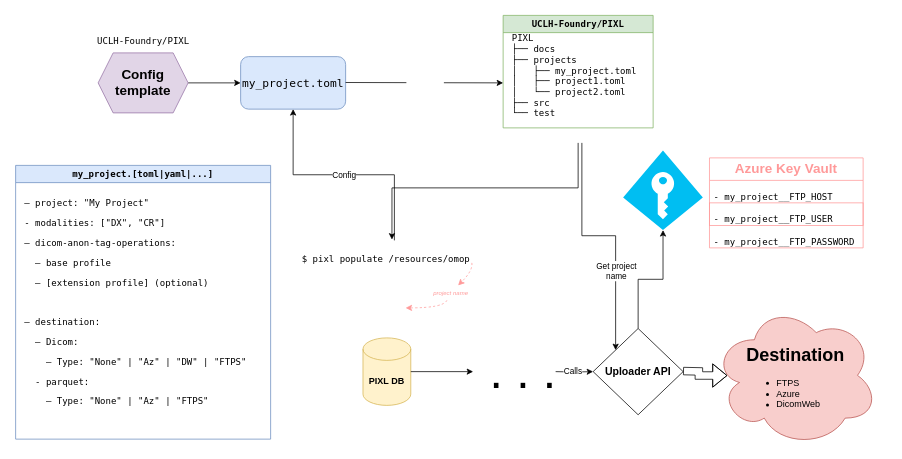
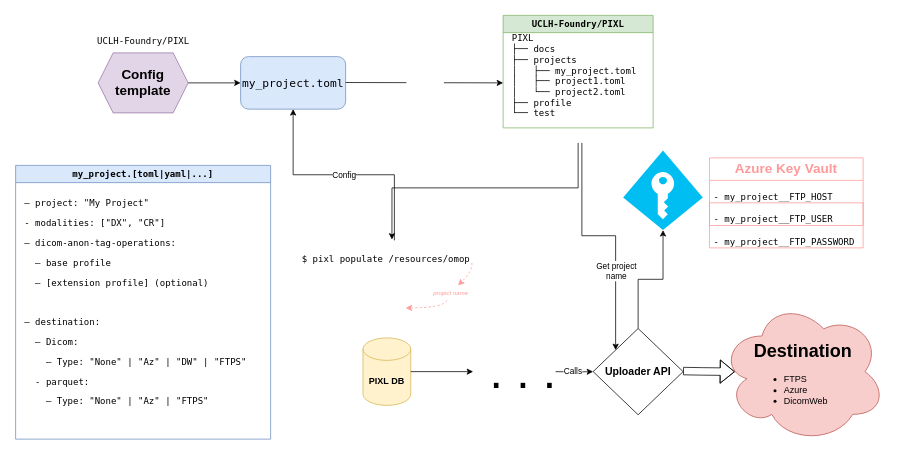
node "PIXL ├── docs ├── projects │ ├── my_project.toml │ ├── project1.toml │ └── project2.toml ├── src └── test": label "PIXL ├── docs ├── projects │ ├── my_project.toml │ ├── project1.toml │ └── project2.toml ├── src └── test" -> "PIXL ├── docs ├── projects │ ├── my_project.toml │ ├── project1.toml │ └── project2.toml ├── profile └── test"
node "Destination FTPS Azure DicomWeb": moved (795, 375) -> (803, 372)
